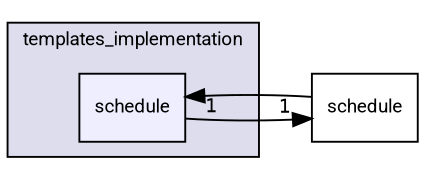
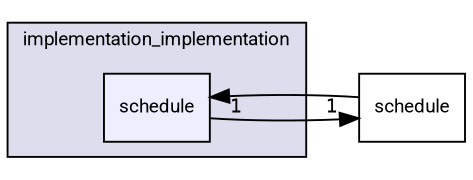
cluster "templates_implementation": label "templates_implementation" -> "implementation_implementation"
